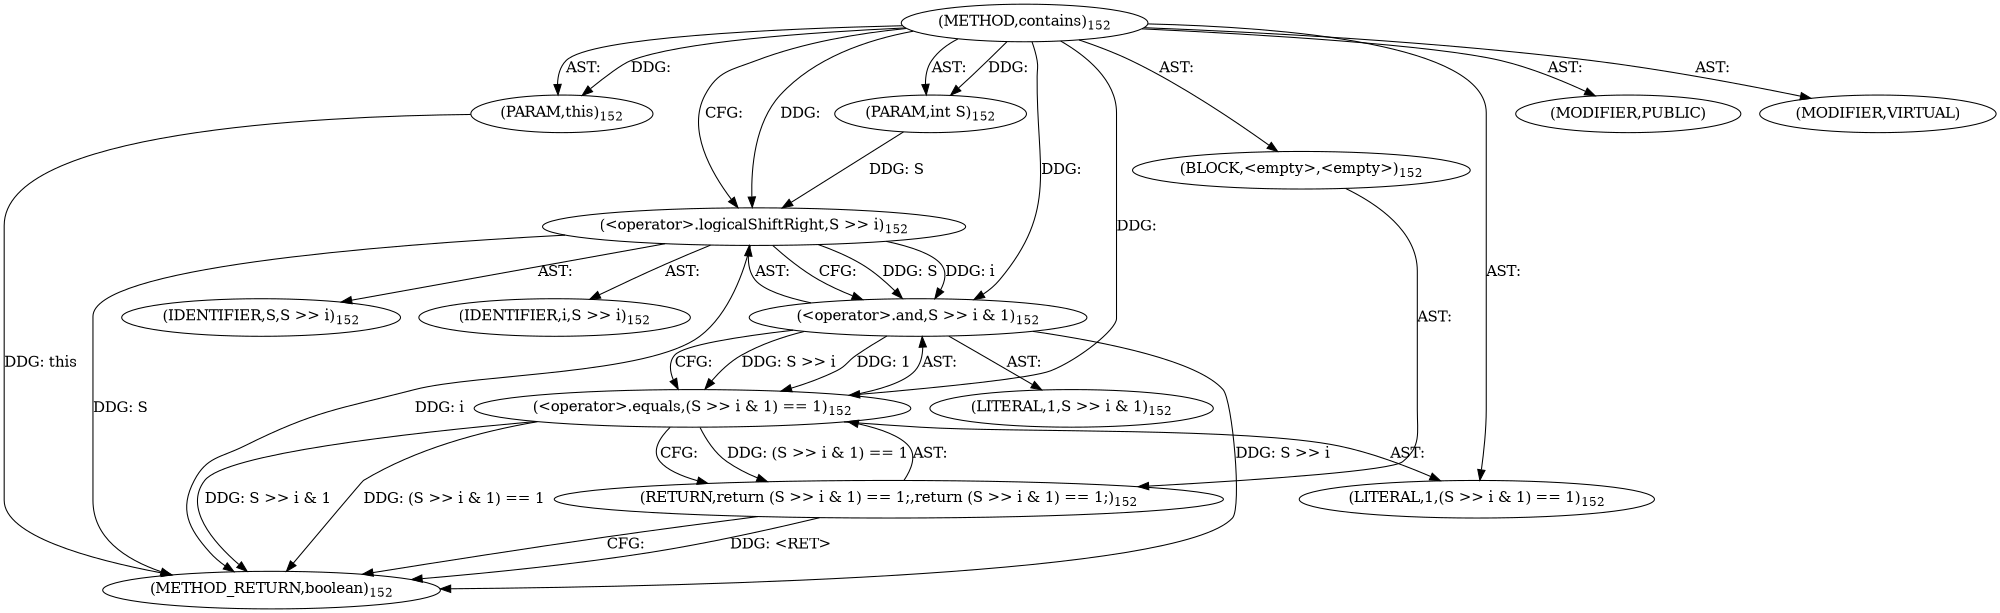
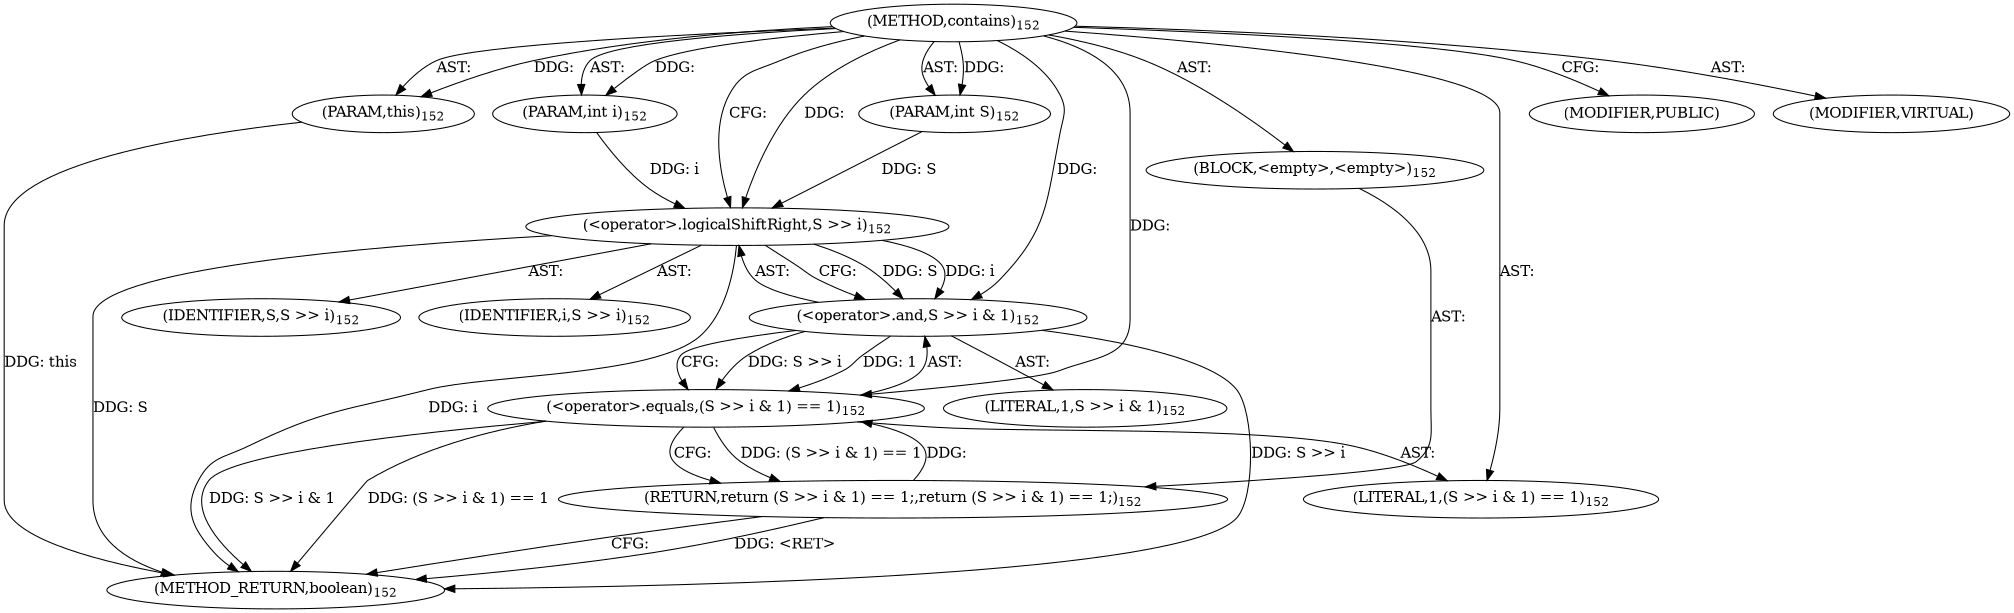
edge "(METHOD,contains)" -> "(MODIFIER,PUBLIC)": label "AST: " -> "CFG: "
node "(PARAM,int i)": added
edge "(RETURN,return (S >> i & 1) == 1;,return (S >> i & 1) == 1;)" -> "(<operator>.equals,(S >> i & 1) == 1)": label "AST: " -> "DDG: "
